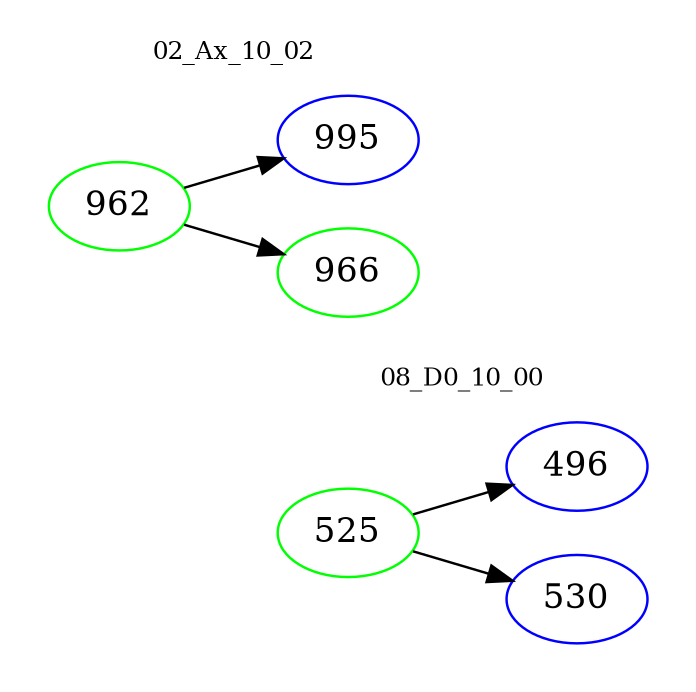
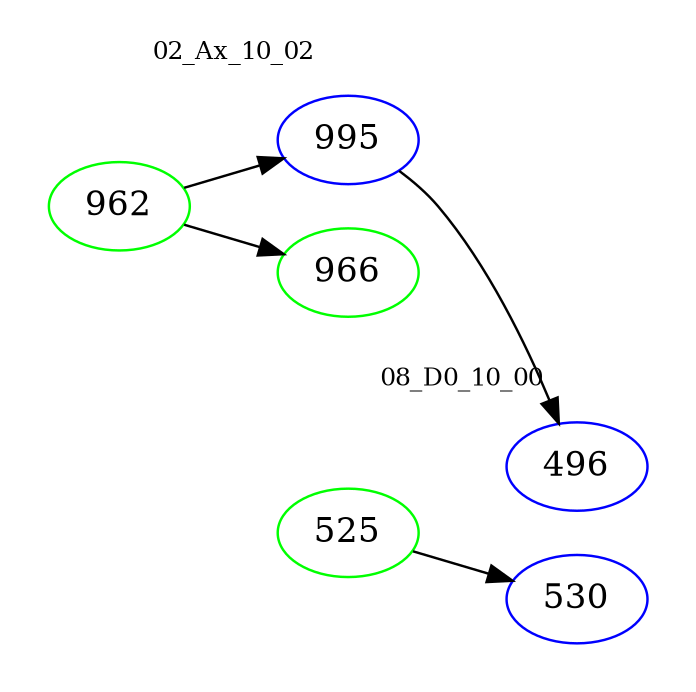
edge "525" -> "496": now "995" -> "496"
